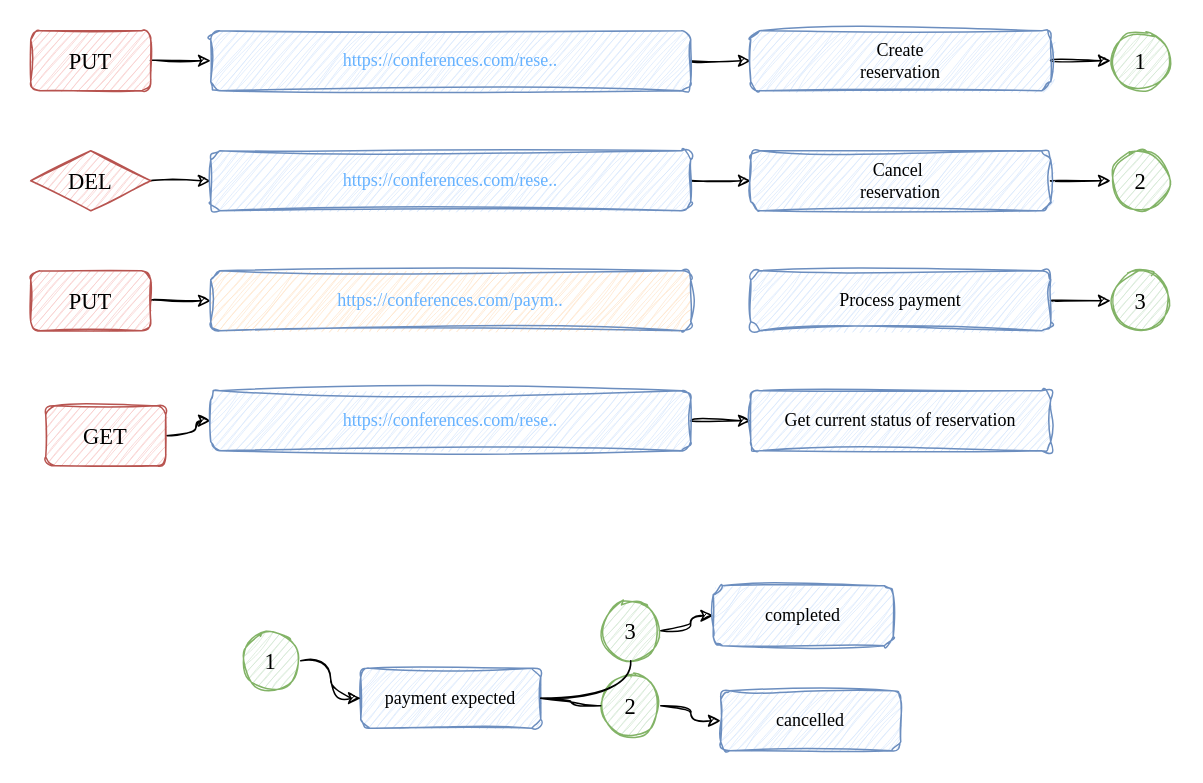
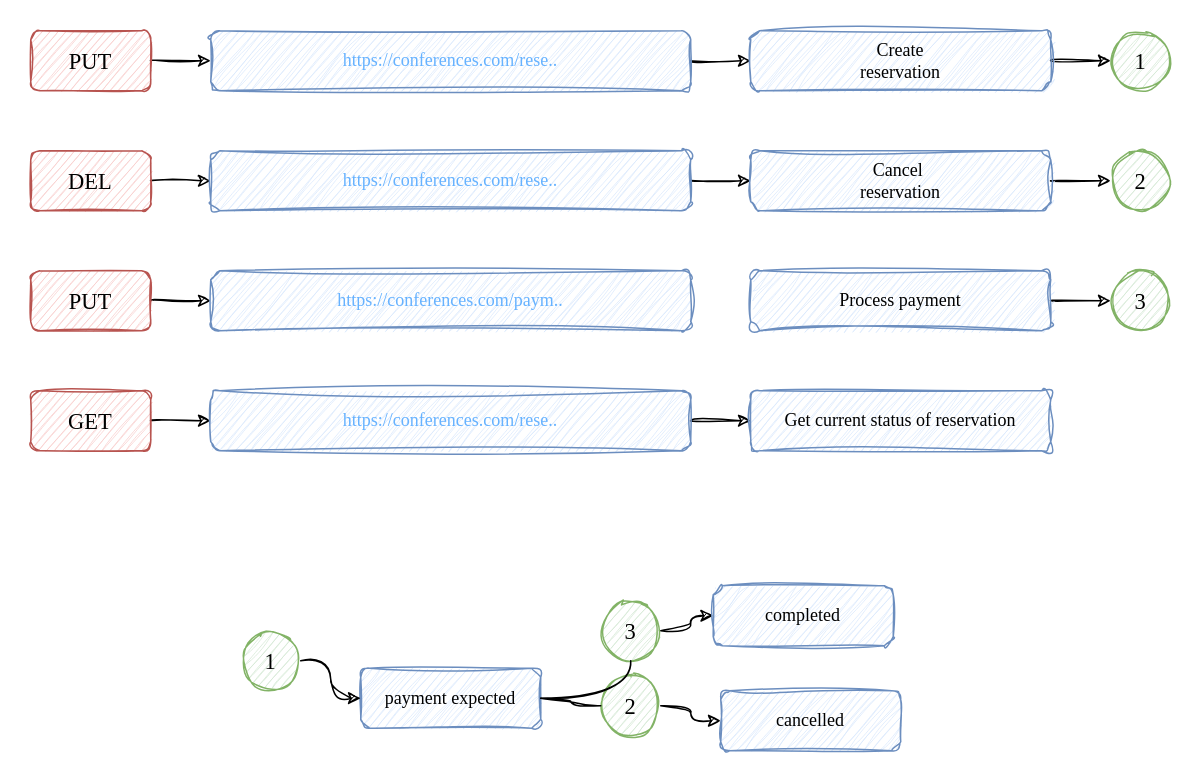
node "DEL": shape diamond -> rounded rectangle
node "https://conferences.com/paym..": fillcolor #ffe6cc -> #dae8fc
node "GET": moved (106, 436) -> (91, 421)
